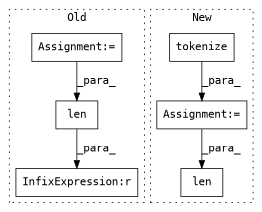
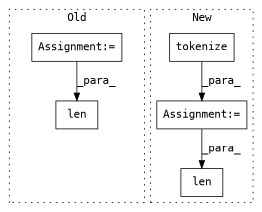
node "InfixExpression:r": removed
